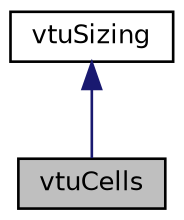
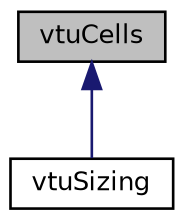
edge "vtuCells" -> "vtuSizing": reversed
